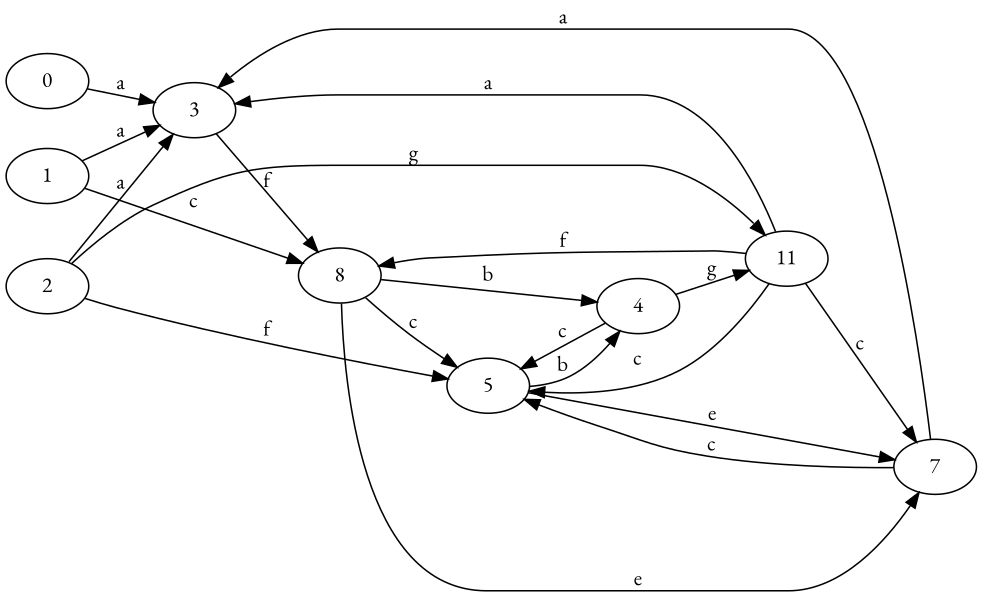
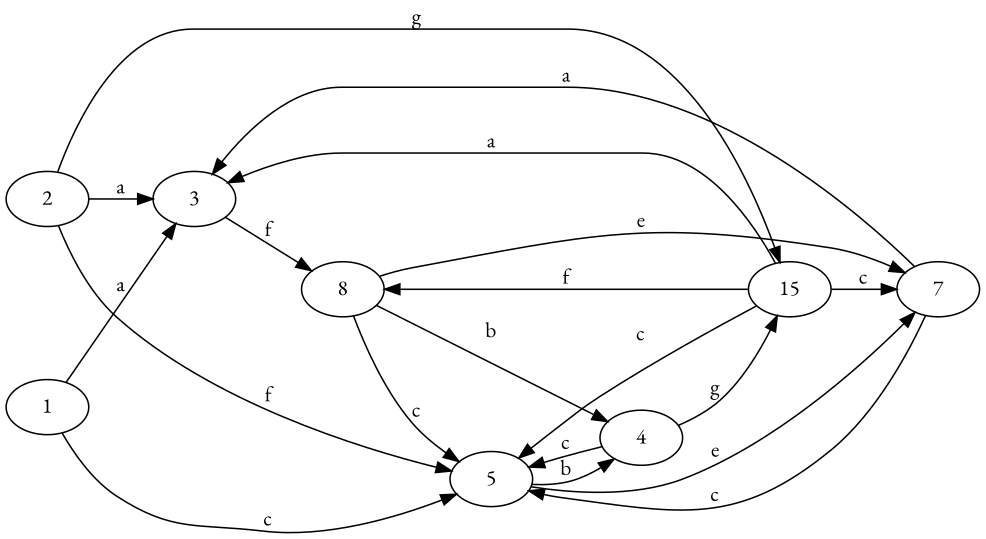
node "0": removed
edge "1" -> "8": now "1" -> "5"
node "11": label "11" -> "15"
